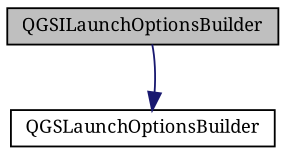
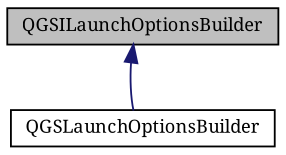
edge "QGSILaunchOptionsBuilder" -> "QGSLaunchOptionsBuilder": reversed
